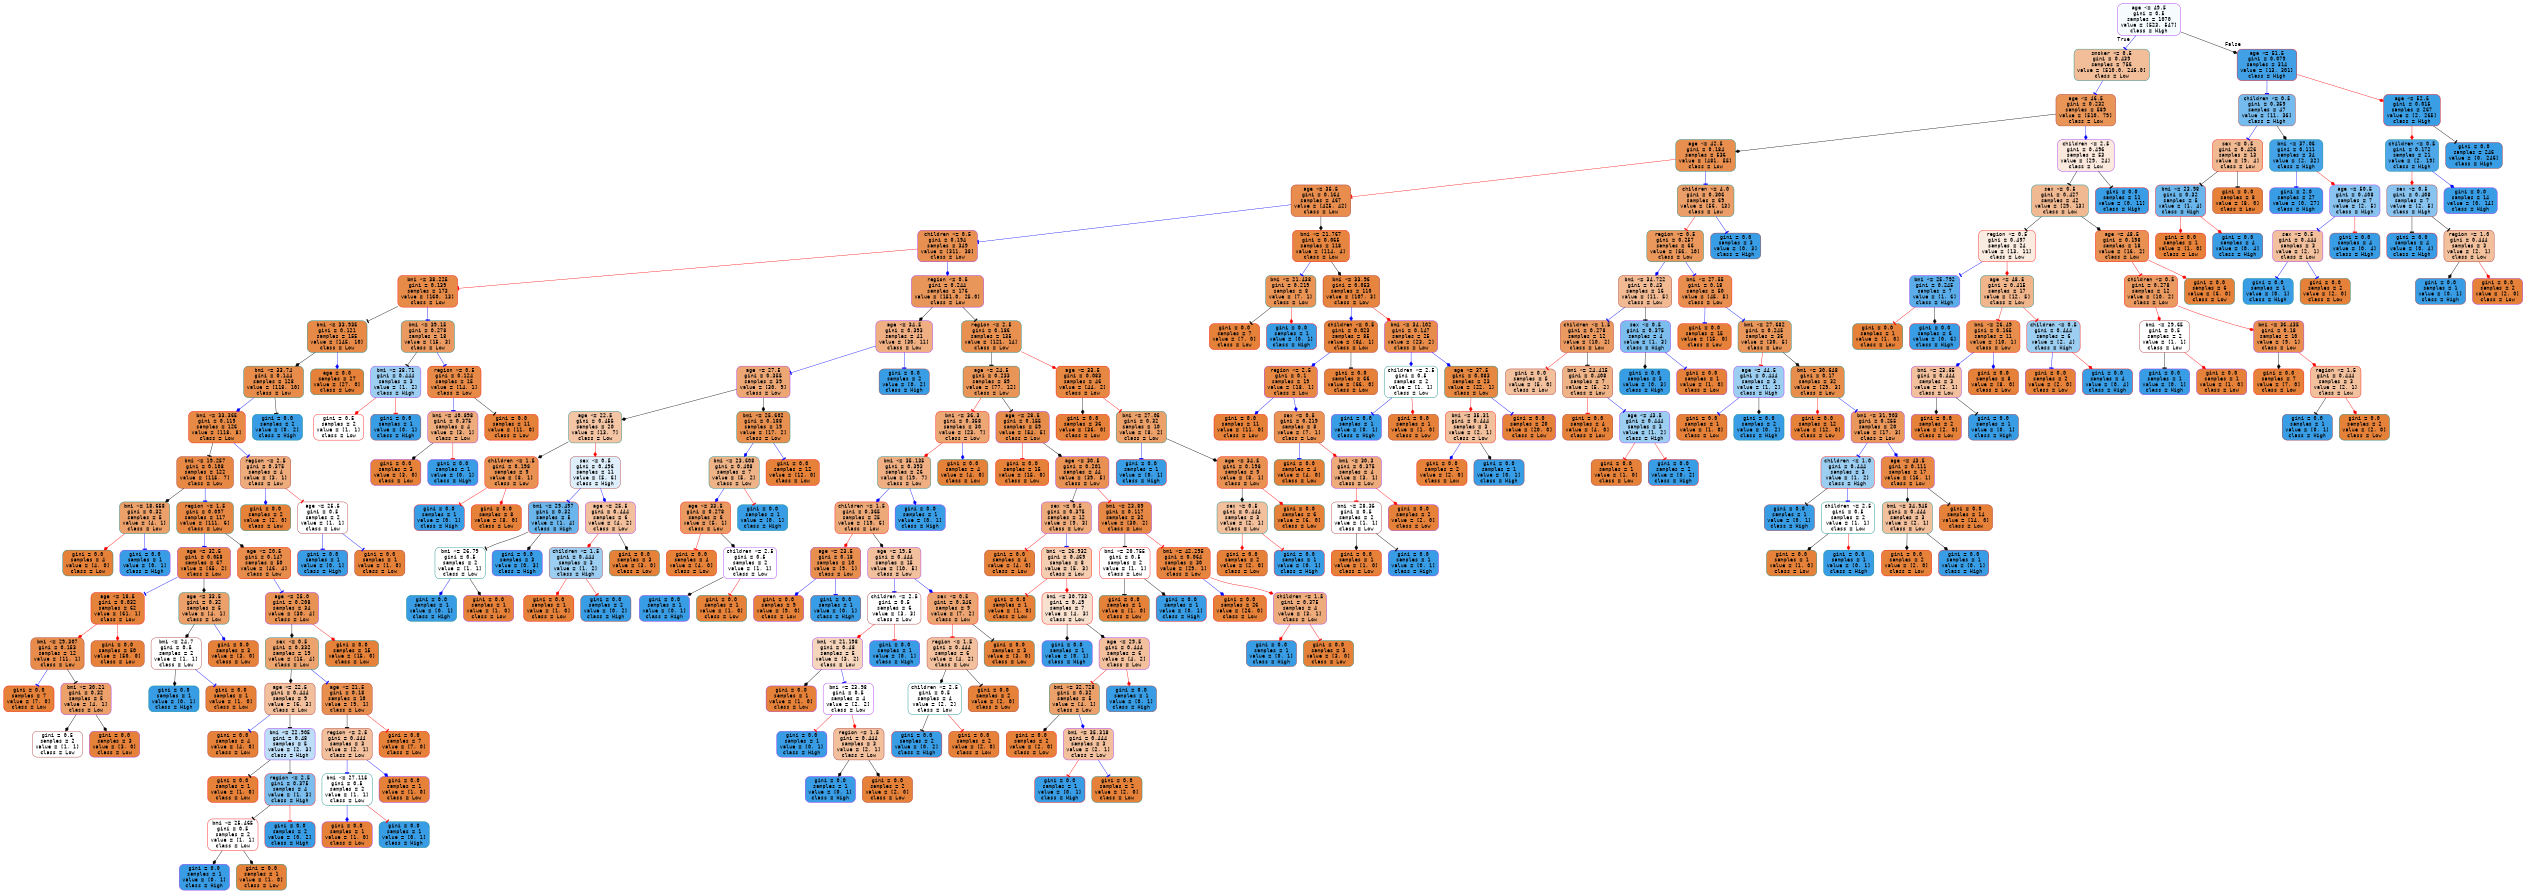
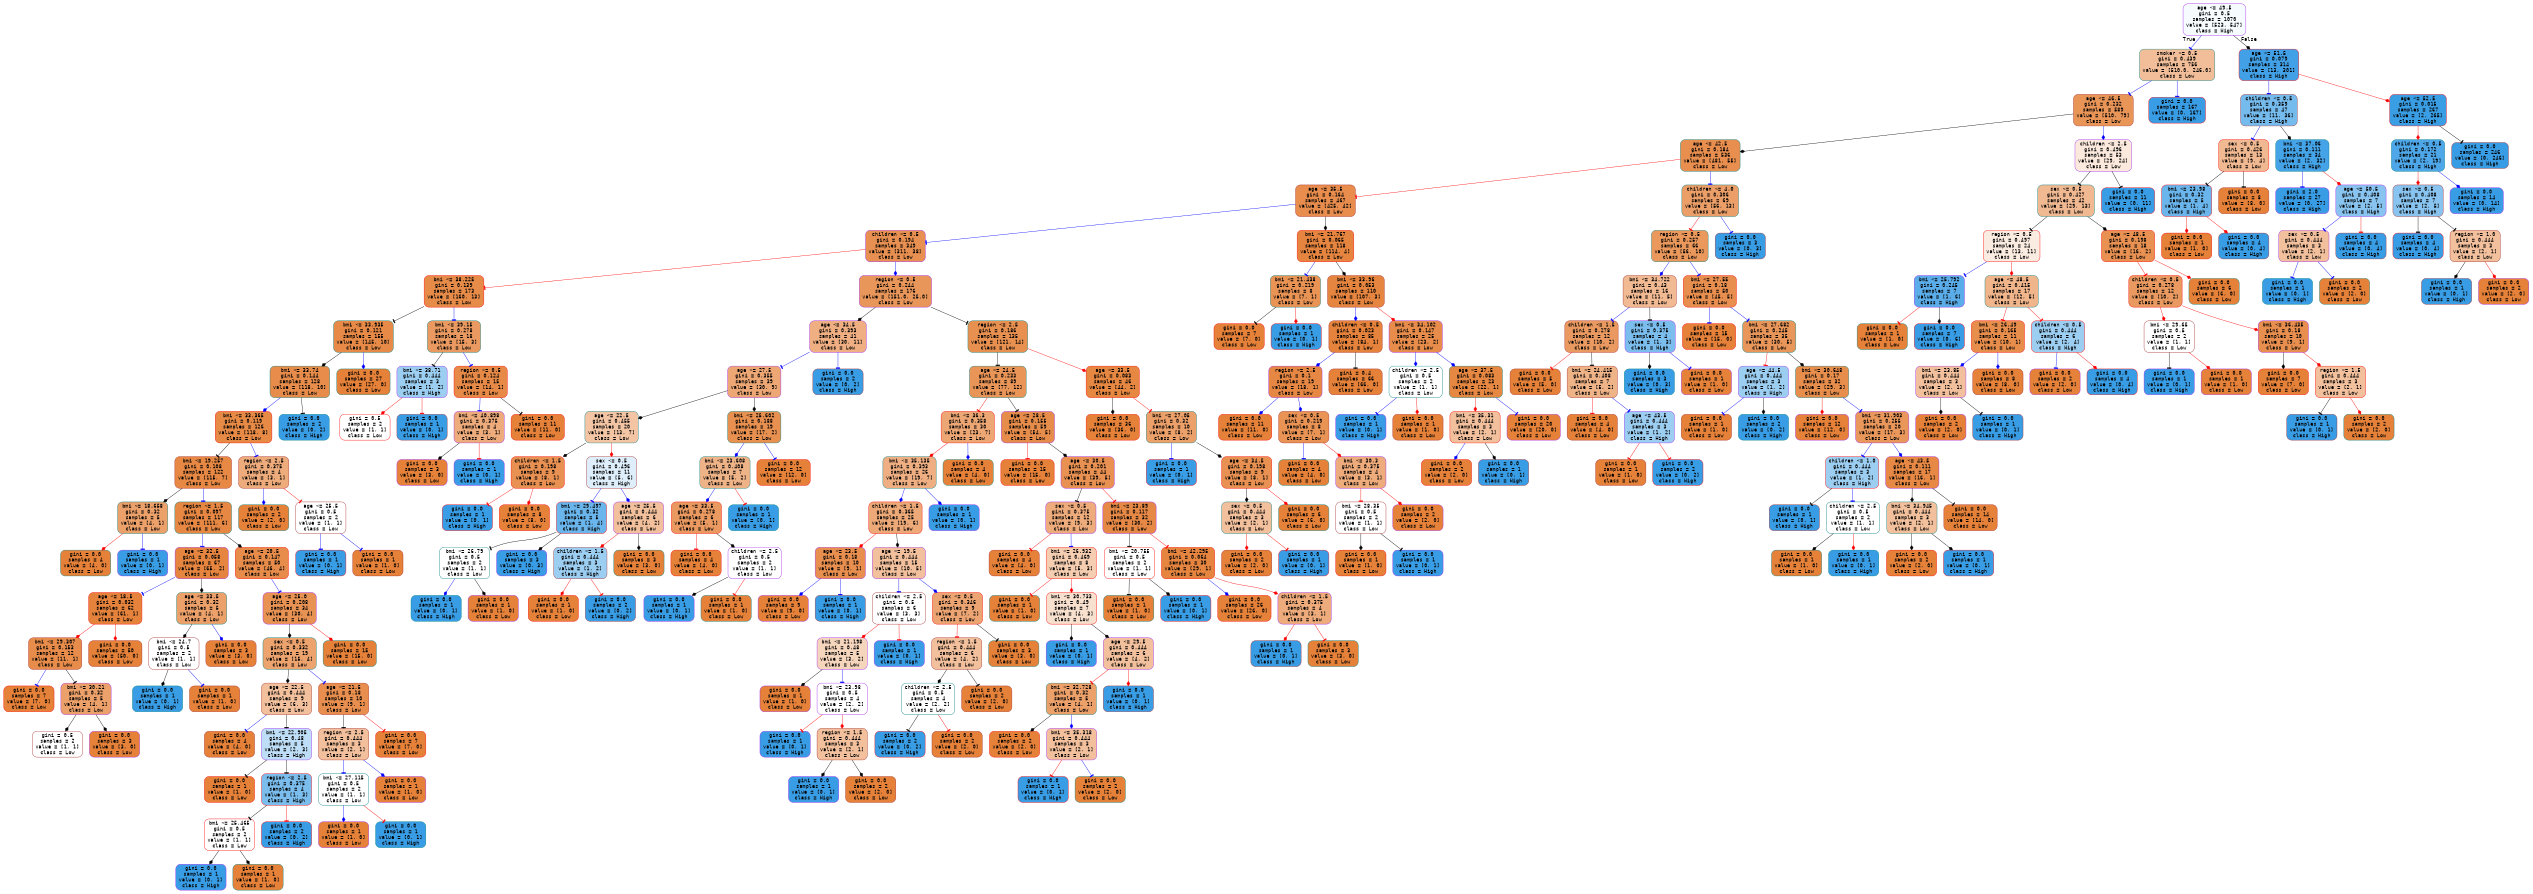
node "gini = 0.0 samples = 167 value = [0, 167] class = High": added
node "gini = 0.0 samples = 6 value = [0, 6] class = High": label "gini = 0.0 samples = 6 value = [0, 6] class = High" -> "gini = 0.0 samples = 7 value = [0, 6] class = High"
node "age = 0.0 samples = 27 value = [27, 0] class = Low": label "age = 0.0 samples = 27 value = [27, 0] class = Low" -> "gini = 0.0 samples = 27 value = [27, 0] class = Low"
node "gini = 0.0 samples = 66 value = [66, 0] class = Low": label "gini = 0.0 samples = 66 value = [66, 0] class = Low" -> "gini = 0.4 samples = 66 value = [66, 0] class = Low"
node "gini = 0.0 samples = 5 value = [5, 0] class = Low": fillcolor #f2c09c -> #e58139
